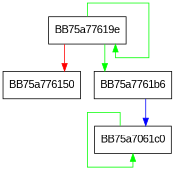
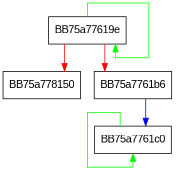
edge "BB75a77619e" -> "BB75a7761b6": color green -> red
node "BB75a776150": label "BB75a776150" -> "BB75a778150"
node "BB75a7061c0": label "BB75a7061c0" -> "BB75a7761c0"
